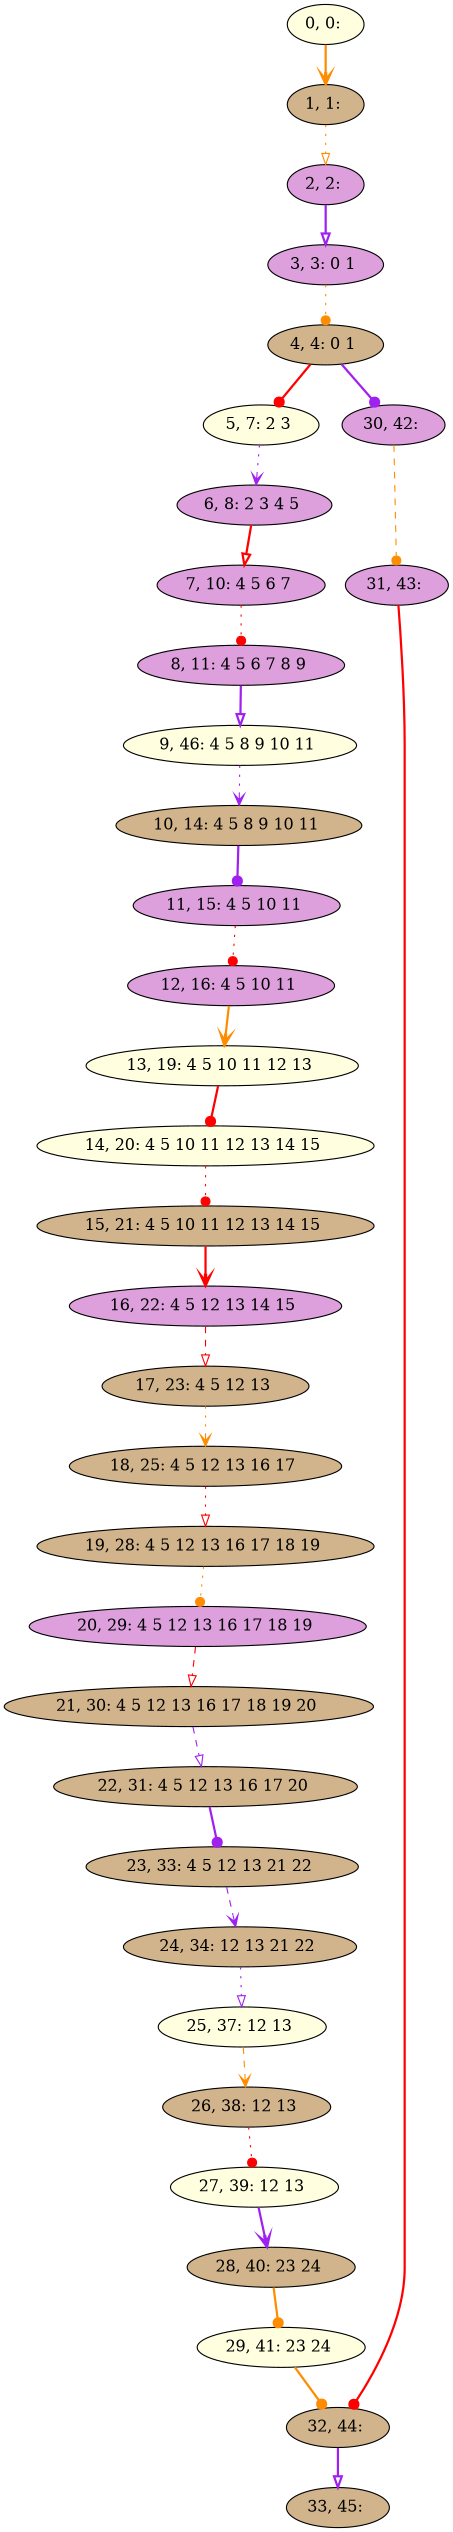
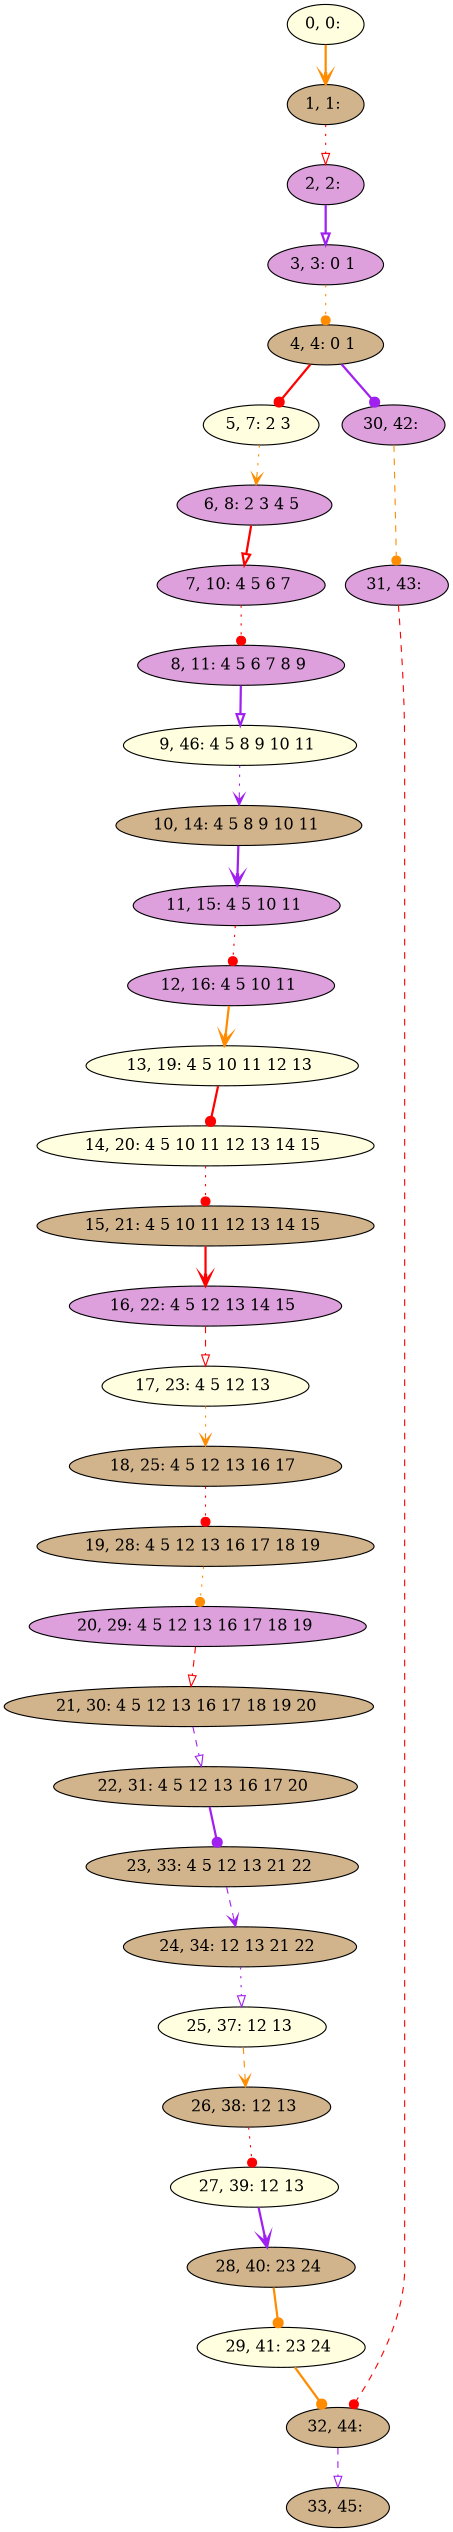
edge "1, 1:" -> "2, 2:": color darkorange -> red
edge "5, 7: 2 3" -> "6, 8: 2 3 4 5": color purple -> darkorange
edge "10, 14: 4 5 8 9 10 11" -> "11, 15: 4 5 10 11": arrowhead dot -> vee
node "17, 23: 4 5 12 13": fillcolor tan -> lightyellow
edge "18, 25: 4 5 12 13 16 17" -> "19, 28: 4 5 12 13 16 17 18 19": arrowhead onormal -> dot
edge "31, 43:" -> "32, 44:": style bold -> dashed
edge "32, 44:" -> "33, 45:": style bold -> dashed
